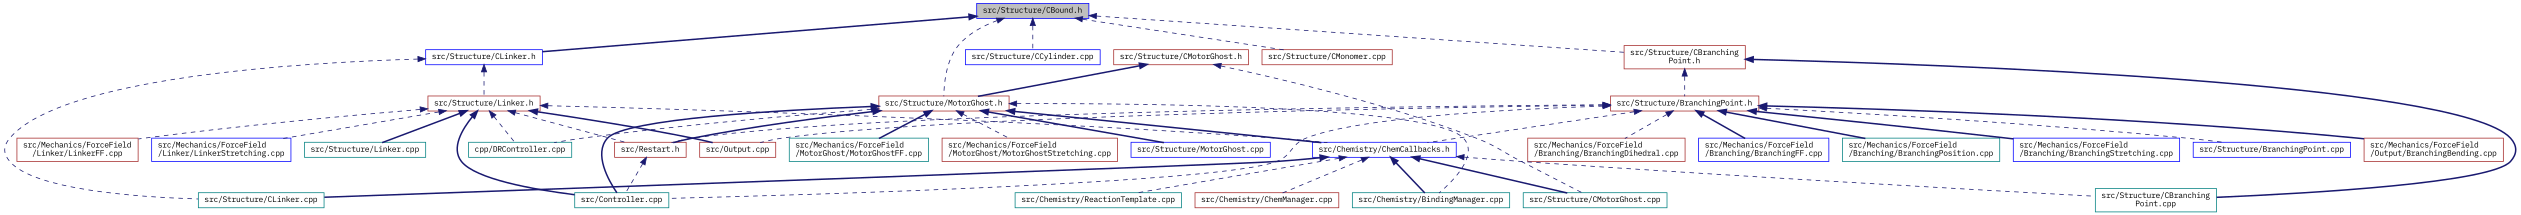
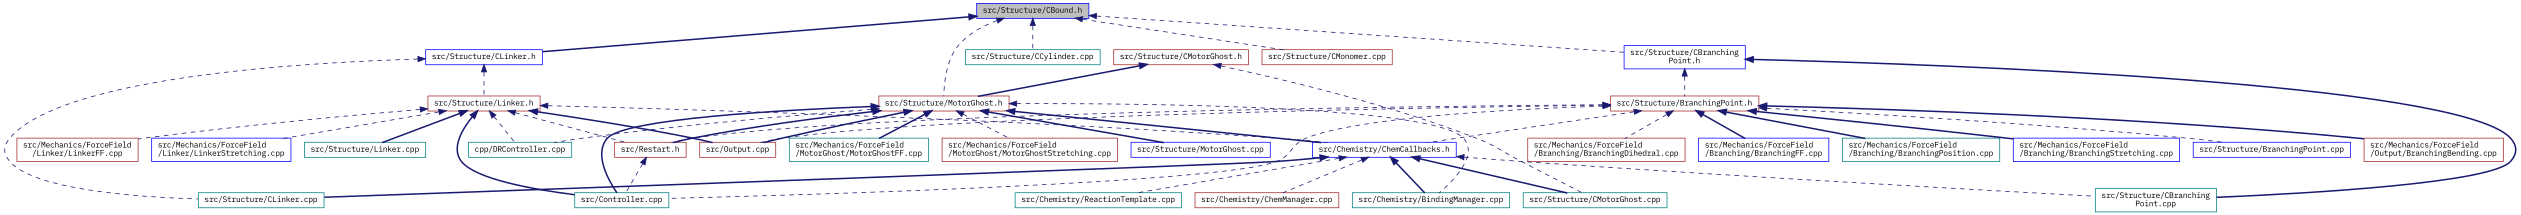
node "src/Structure/CCylinder.cpp": color blue -> teal
node "src/Structure/CBranching Point.h": color brown -> blue
edge "src/Output.cpp" -> "src/Structure/MotorGhost.h": added
